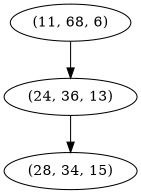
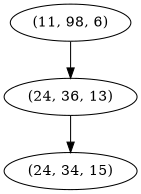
node "(11, 68, 6)": label "(11, 68, 6)" -> "(11, 98, 6)"
node "(28, 34, 15)": label "(28, 34, 15)" -> "(24, 34, 15)"
